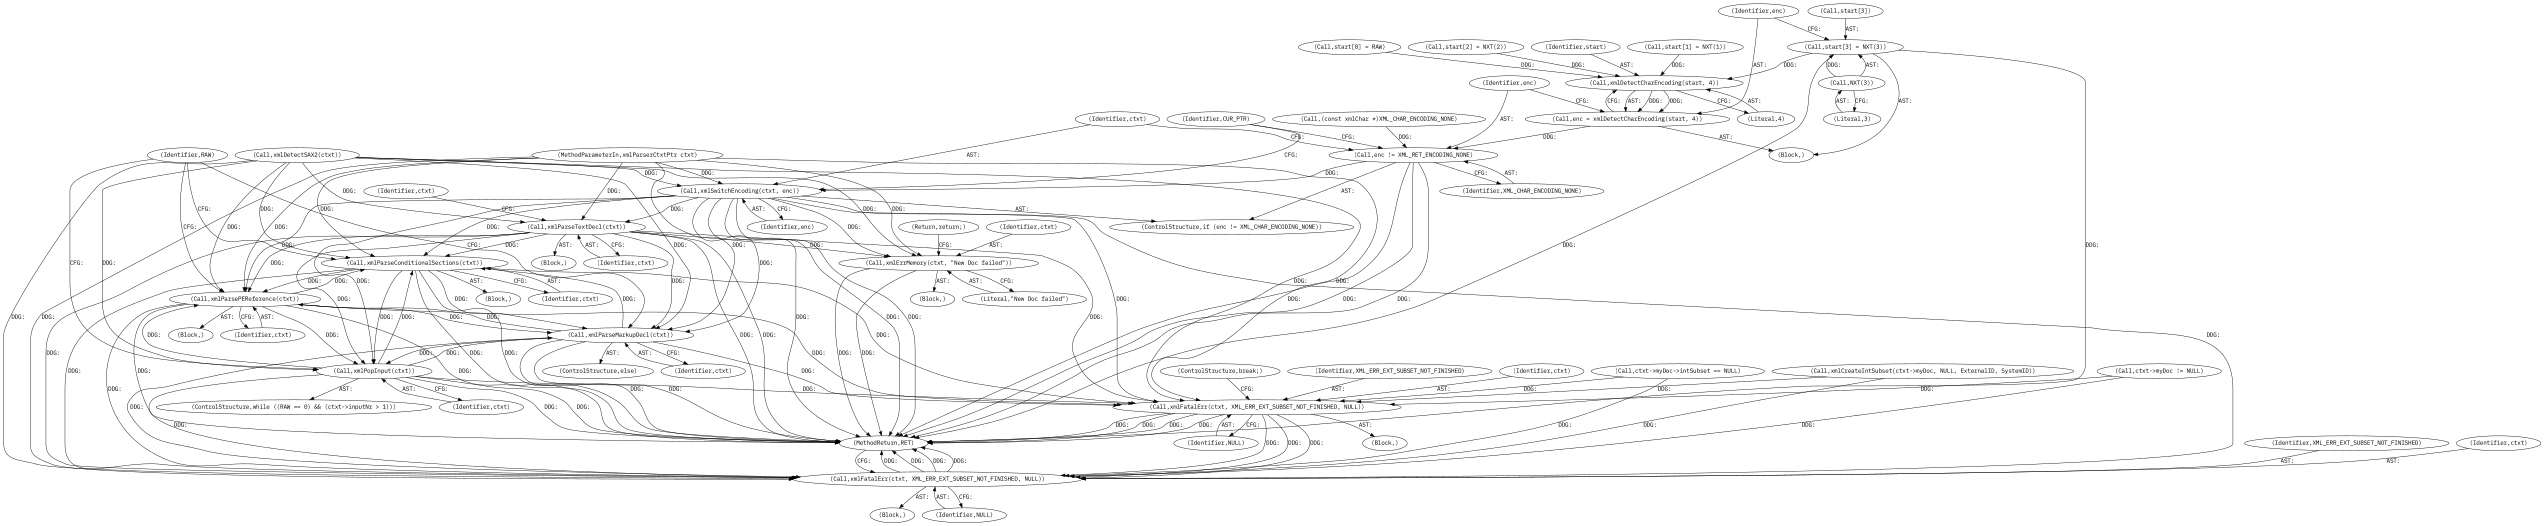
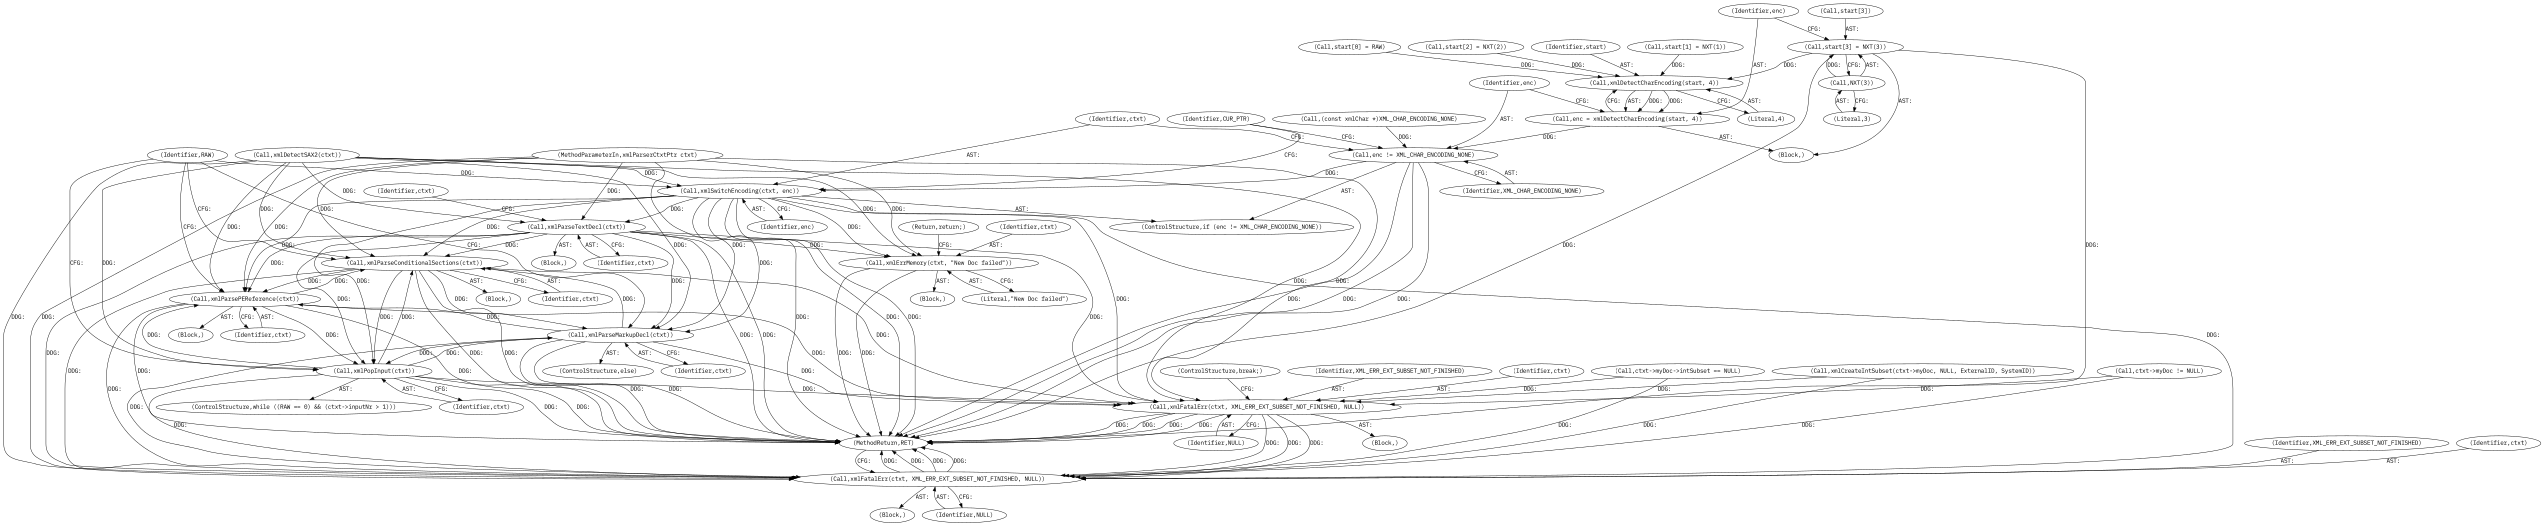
edge "(Call,start[3] = NXT(3))" -> "(Call,NXT(3))": added, label "CFG:"
node "(Call,enc != XML_RET_ENCODING_NONE)": label "(Call,enc != XML_RET_ENCODING_NONE)" -> "(Call,enc != XML_CHAR_ENCODING_NONE)"
edge "(MethodParameterIn,xmlParserCtxtPtr ctxt)" -> "(Call,xmlSwitchEncoding(ctxt, enc))": now "(Identifier,RAW)" -> "(Call,xmlSwitchEncoding(ctxt, enc))"
edge "(Call,xmlParsePEReference(ctxt))" -> "(Call,xmlParseMarkupDecl(ctxt))": removed, label "DDG:"
